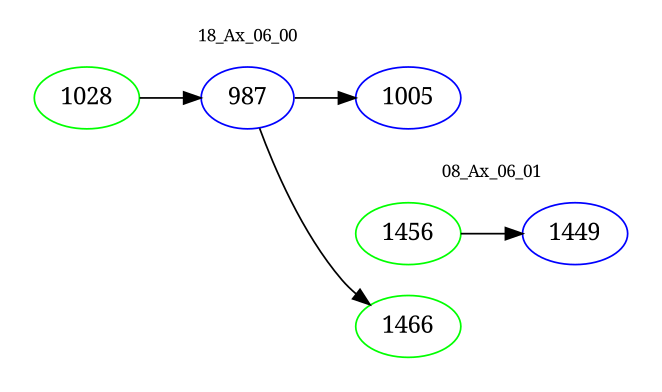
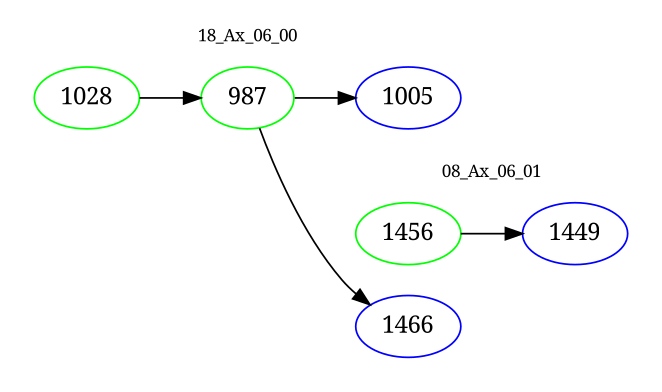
node "987": color blue -> green
node "1466": color green -> blue
